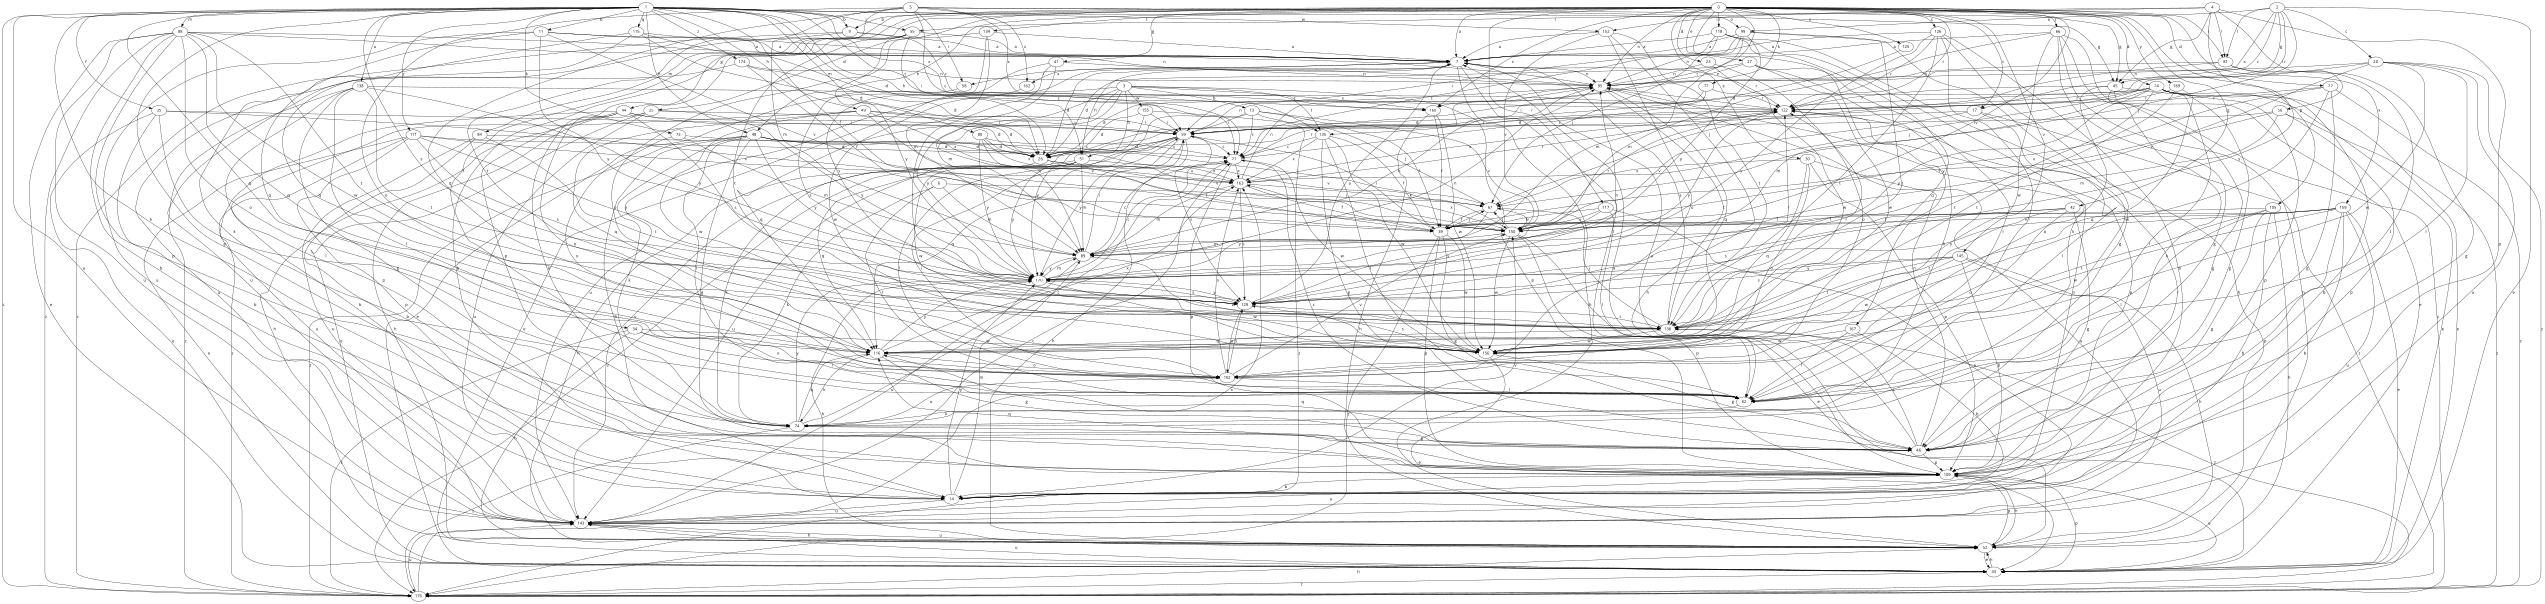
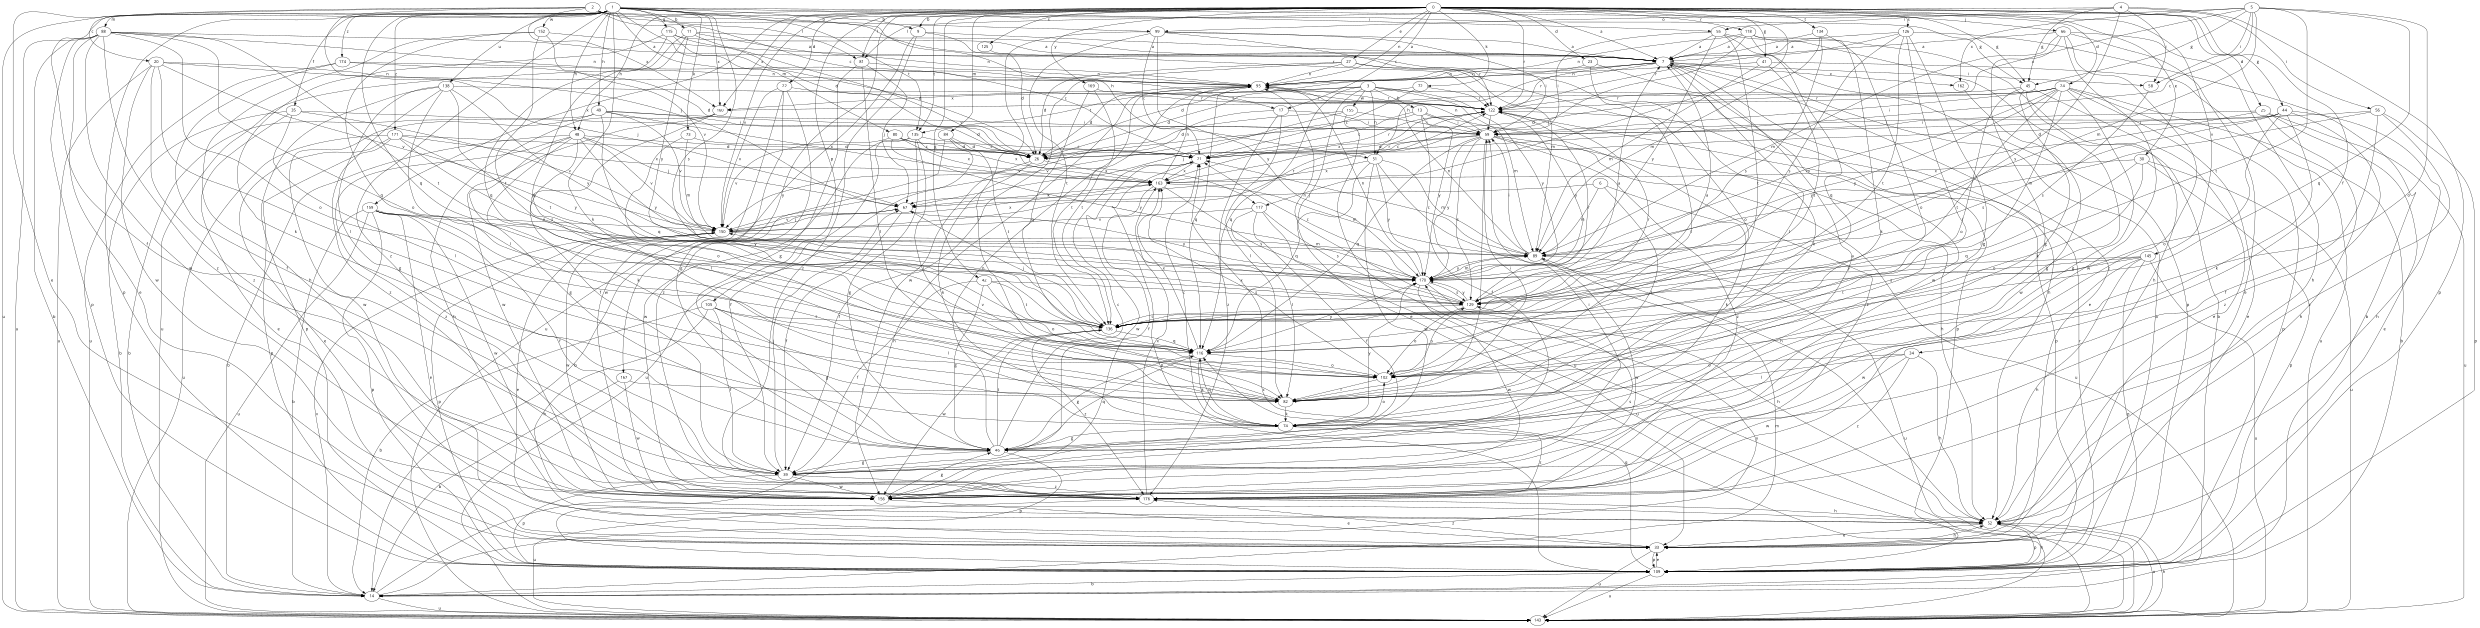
edge "4" -> "152": now "4" -> "58"
edge "11" -> "150": now "11" -> "117"
edge "39" -> "46": reversed
